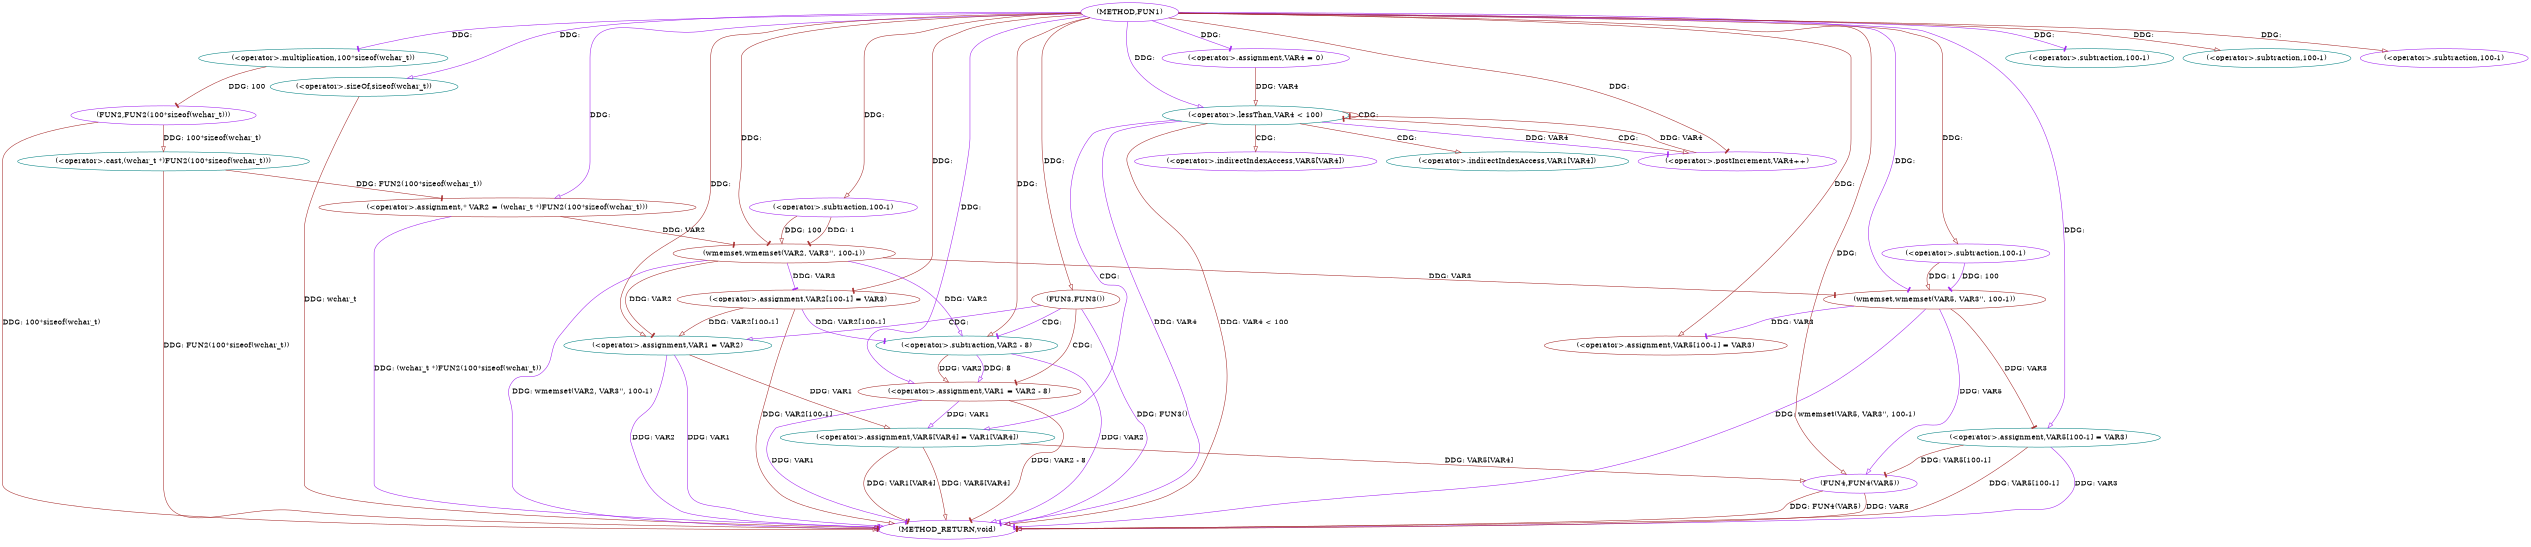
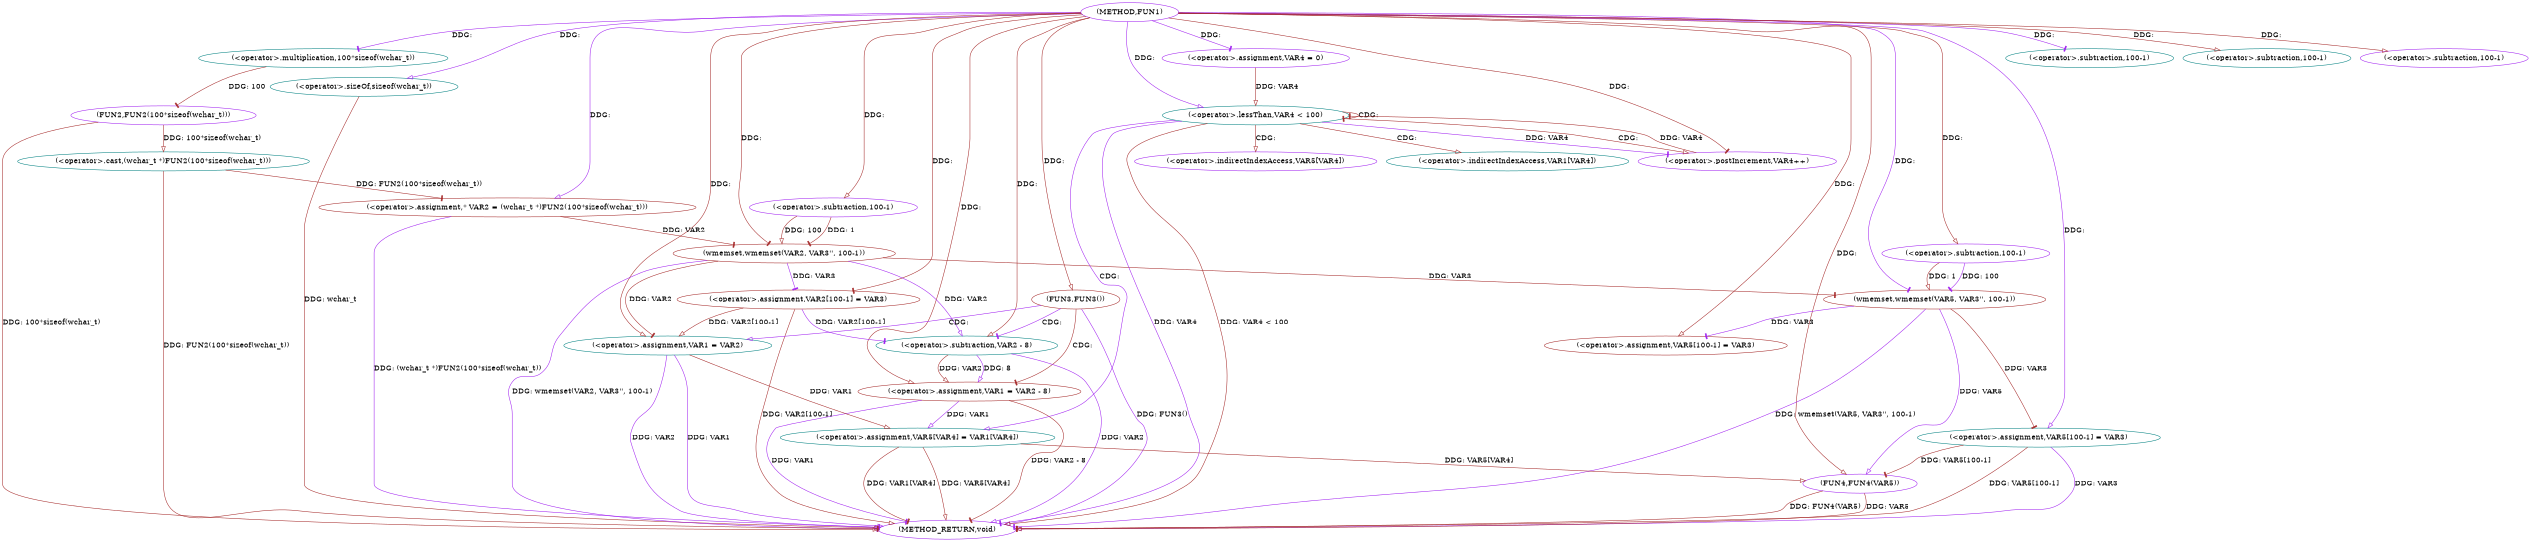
edge "(METHOD,FUN1)" -> "(<operator>.assignment,VAR1 = VAR2 - 8)": color purple -> brown
